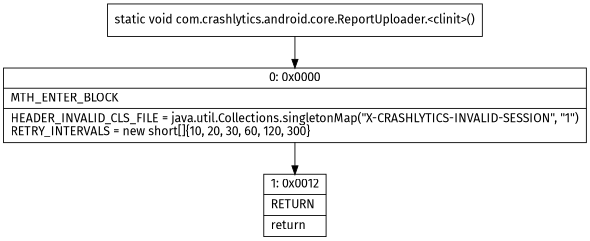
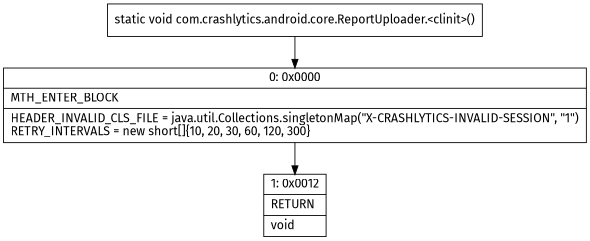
node "1: 0x0012": text "return" -> "void"
